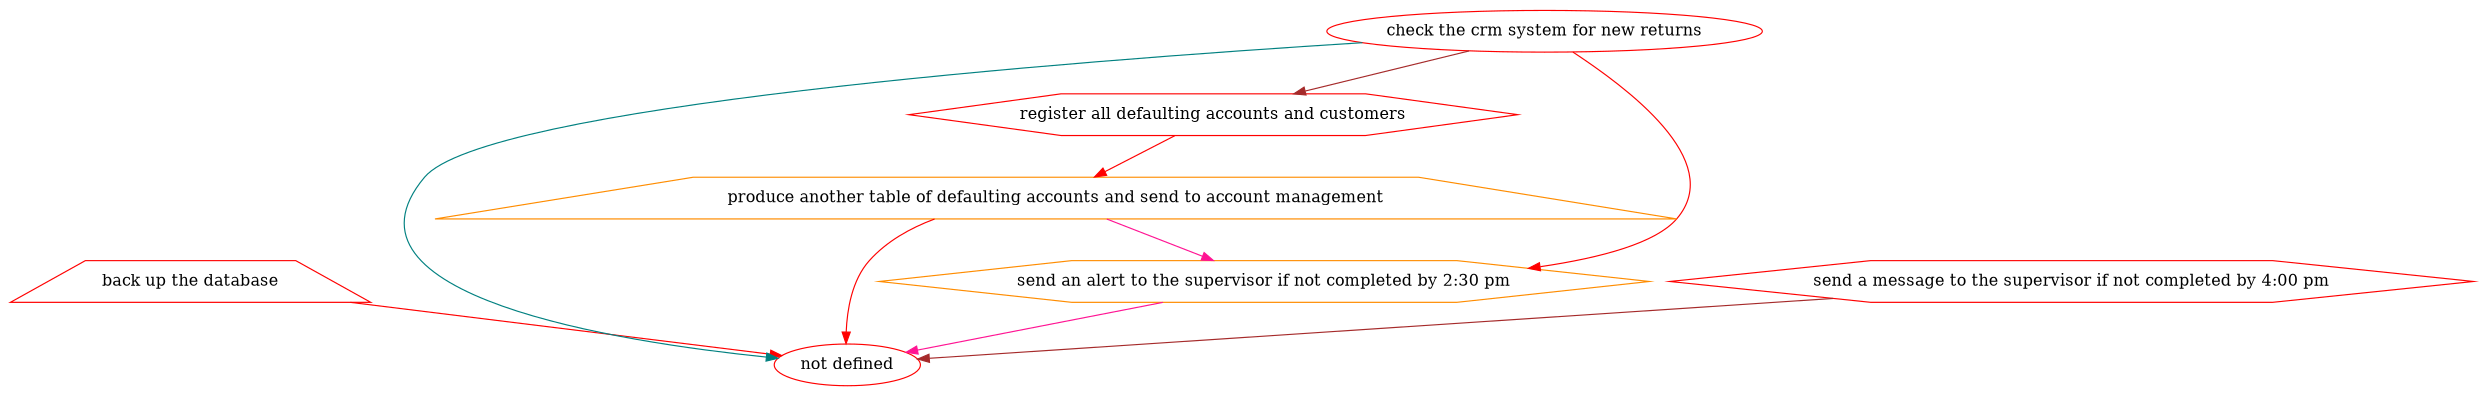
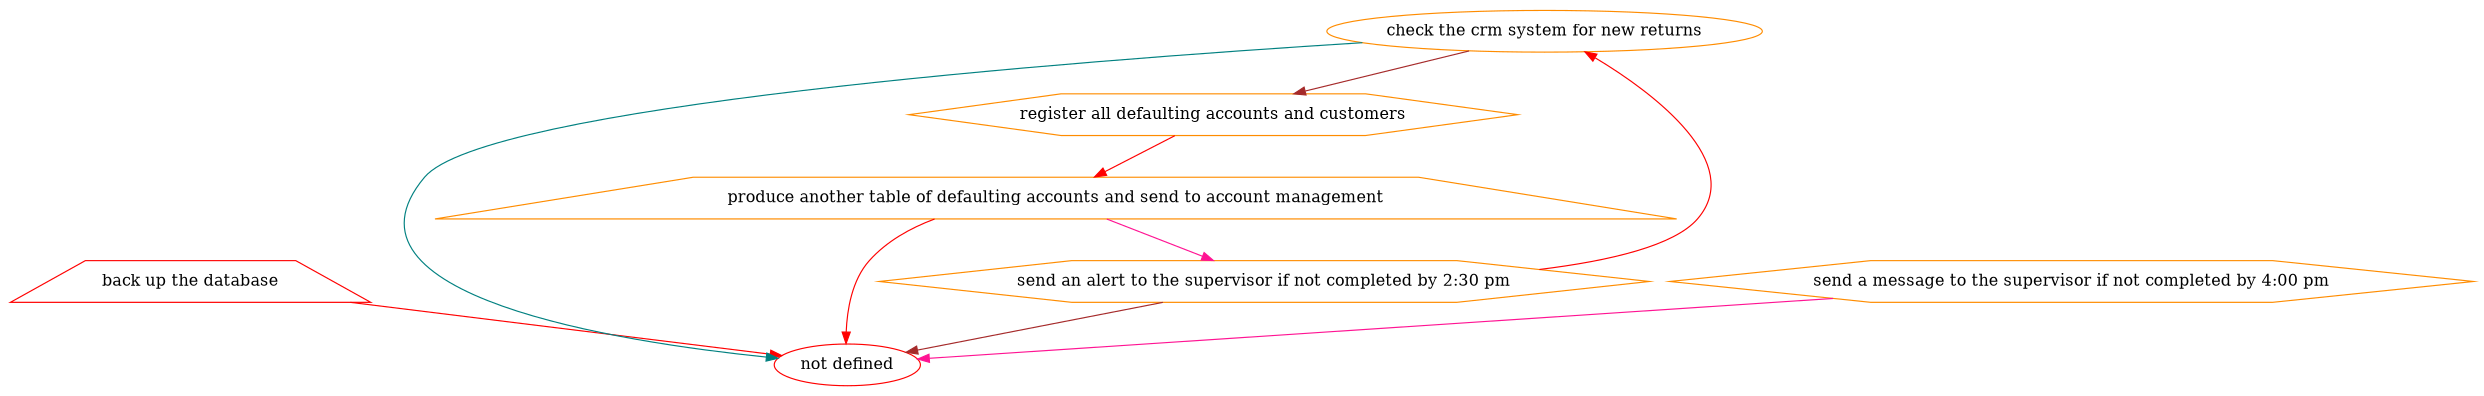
node "check the crm system for new returns": color red -> darkorange
node "register all defaulting accounts and customers": color red -> darkorange
edge "check the crm system for new returns" -> "send an alert to the supervisor if not completed by 2:30 pm": reversed
node "send a message to the supervisor if not completed by 4:00 pm": color red -> darkorange
edge "send an alert to the supervisor if not completed by 2:30 pm" -> "not defined": color deeppink -> brown
edge "send a message to the supervisor if not completed by 4:00 pm" -> "not defined": color brown -> deeppink
